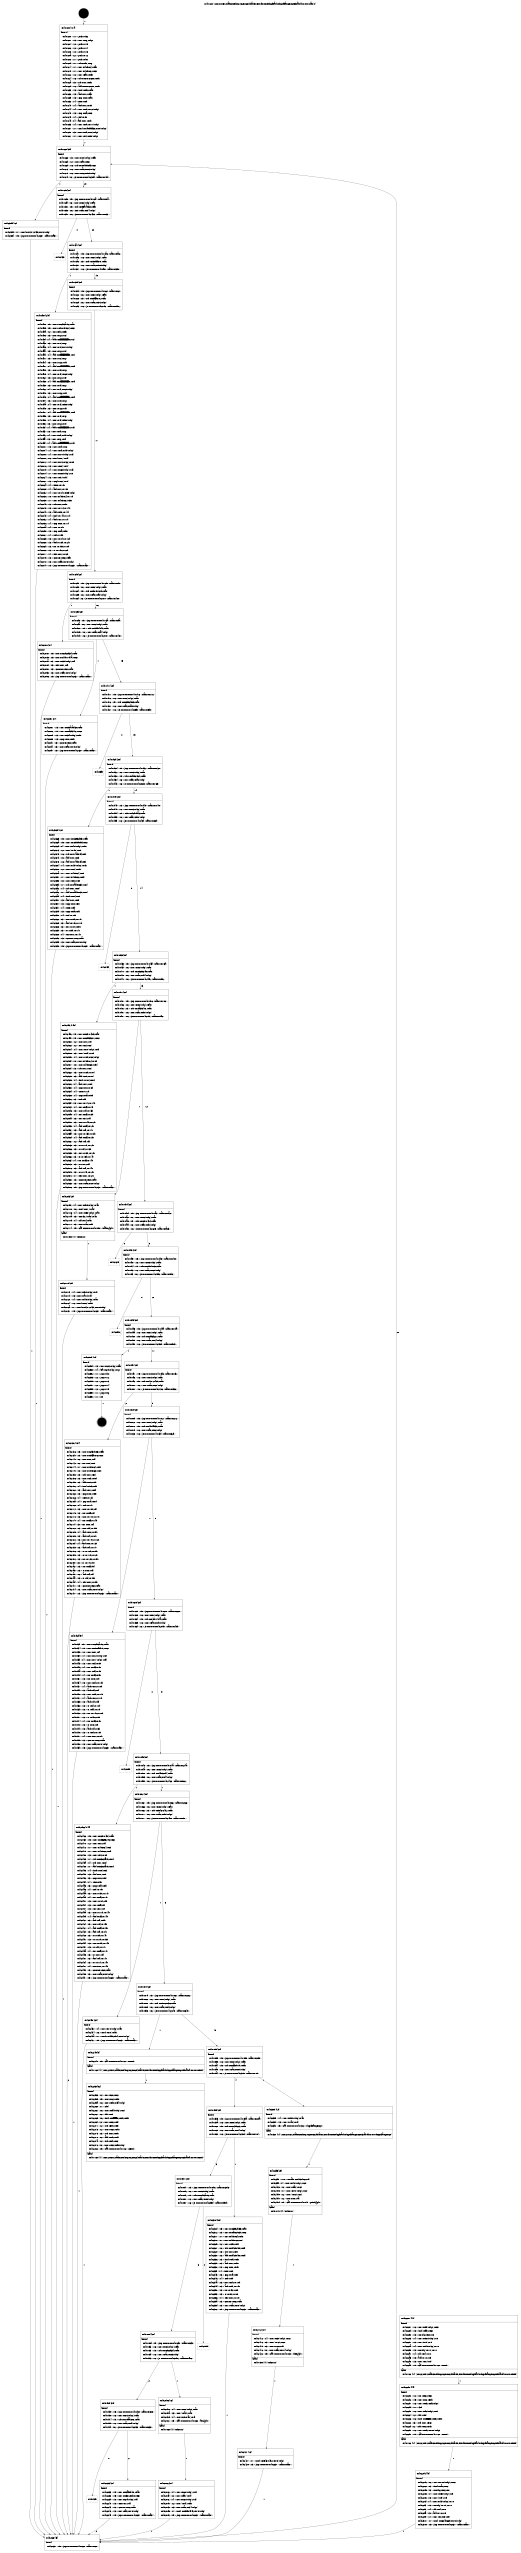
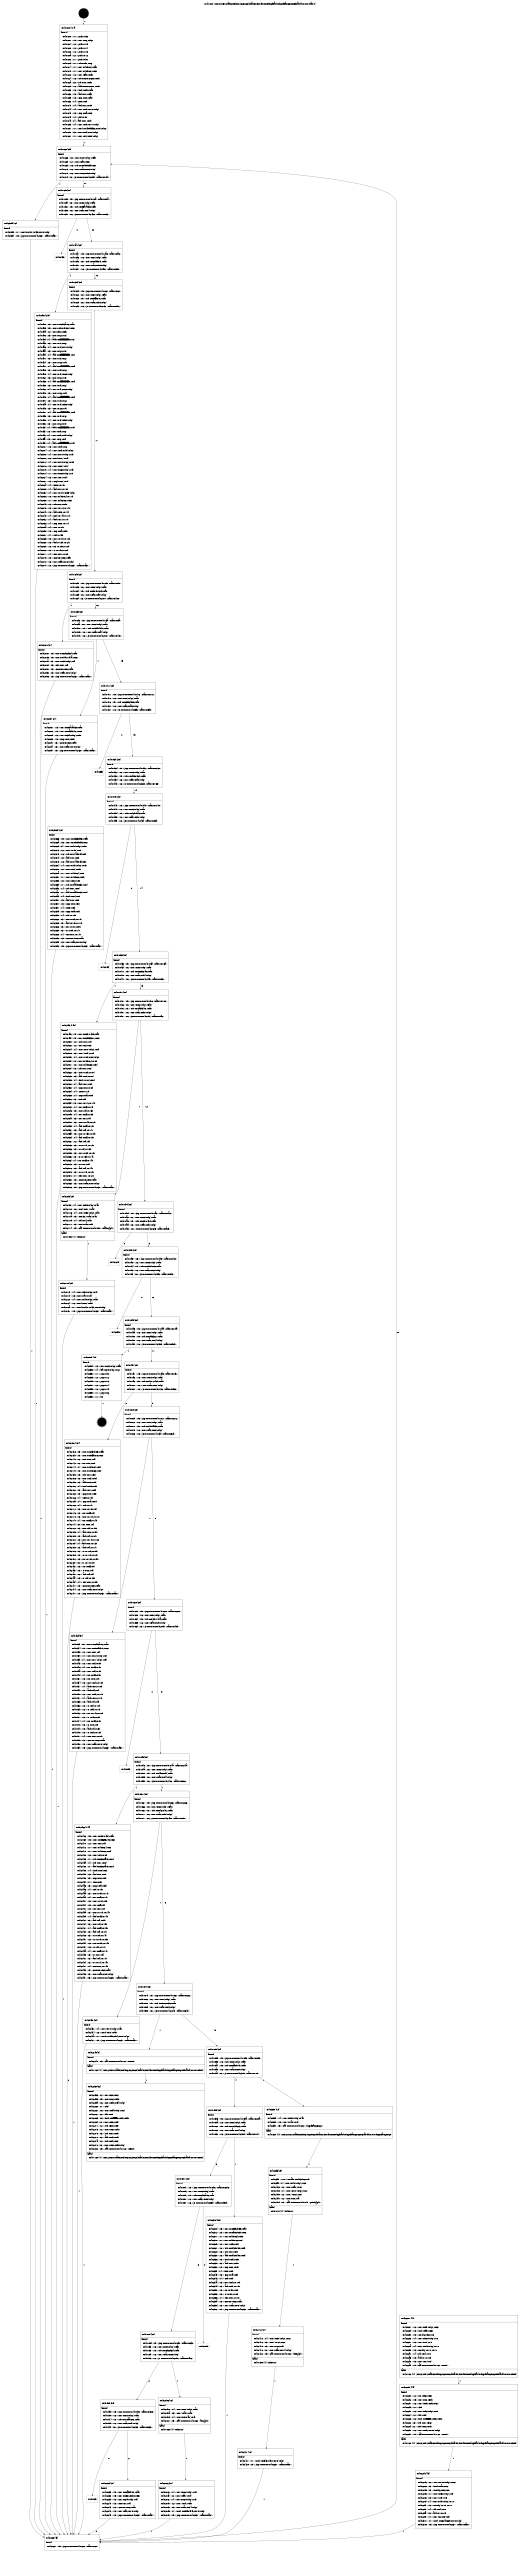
edge "0x401c68 [29]" -> "0x401c85 [28]": label " 20" -> " 50"
edge "0x401d2d [28]" -> "0x402365 [120]": removed, label "1"
